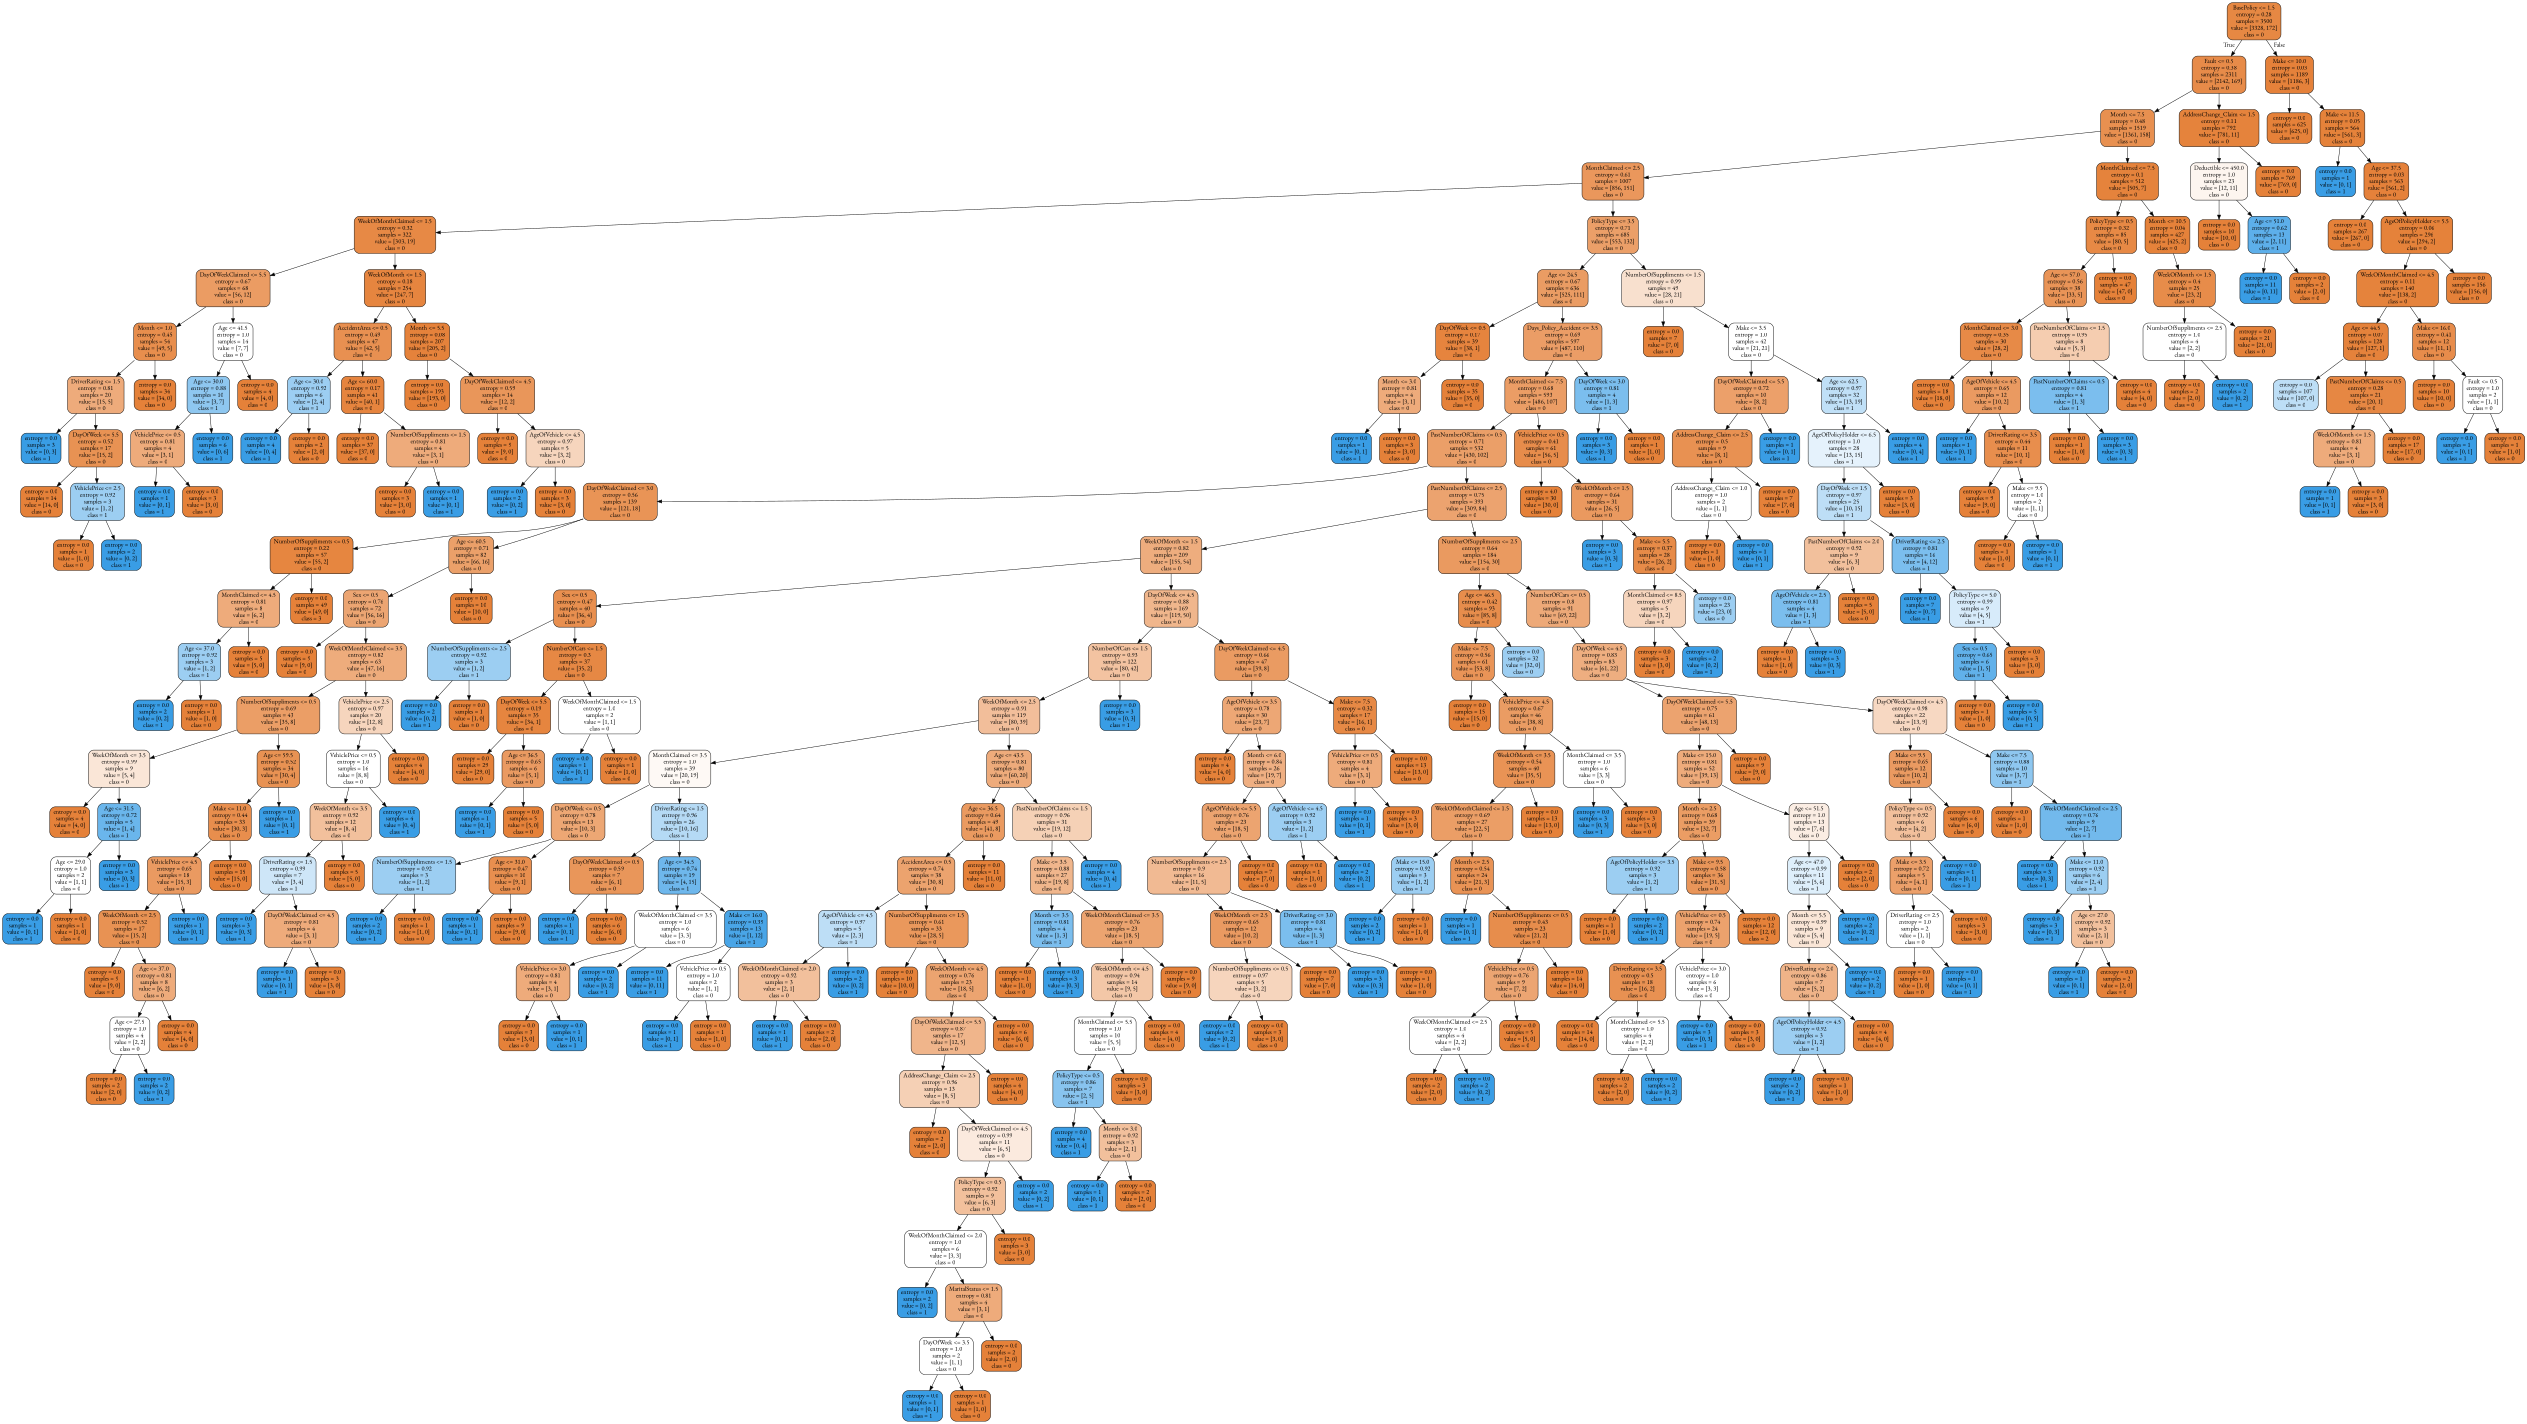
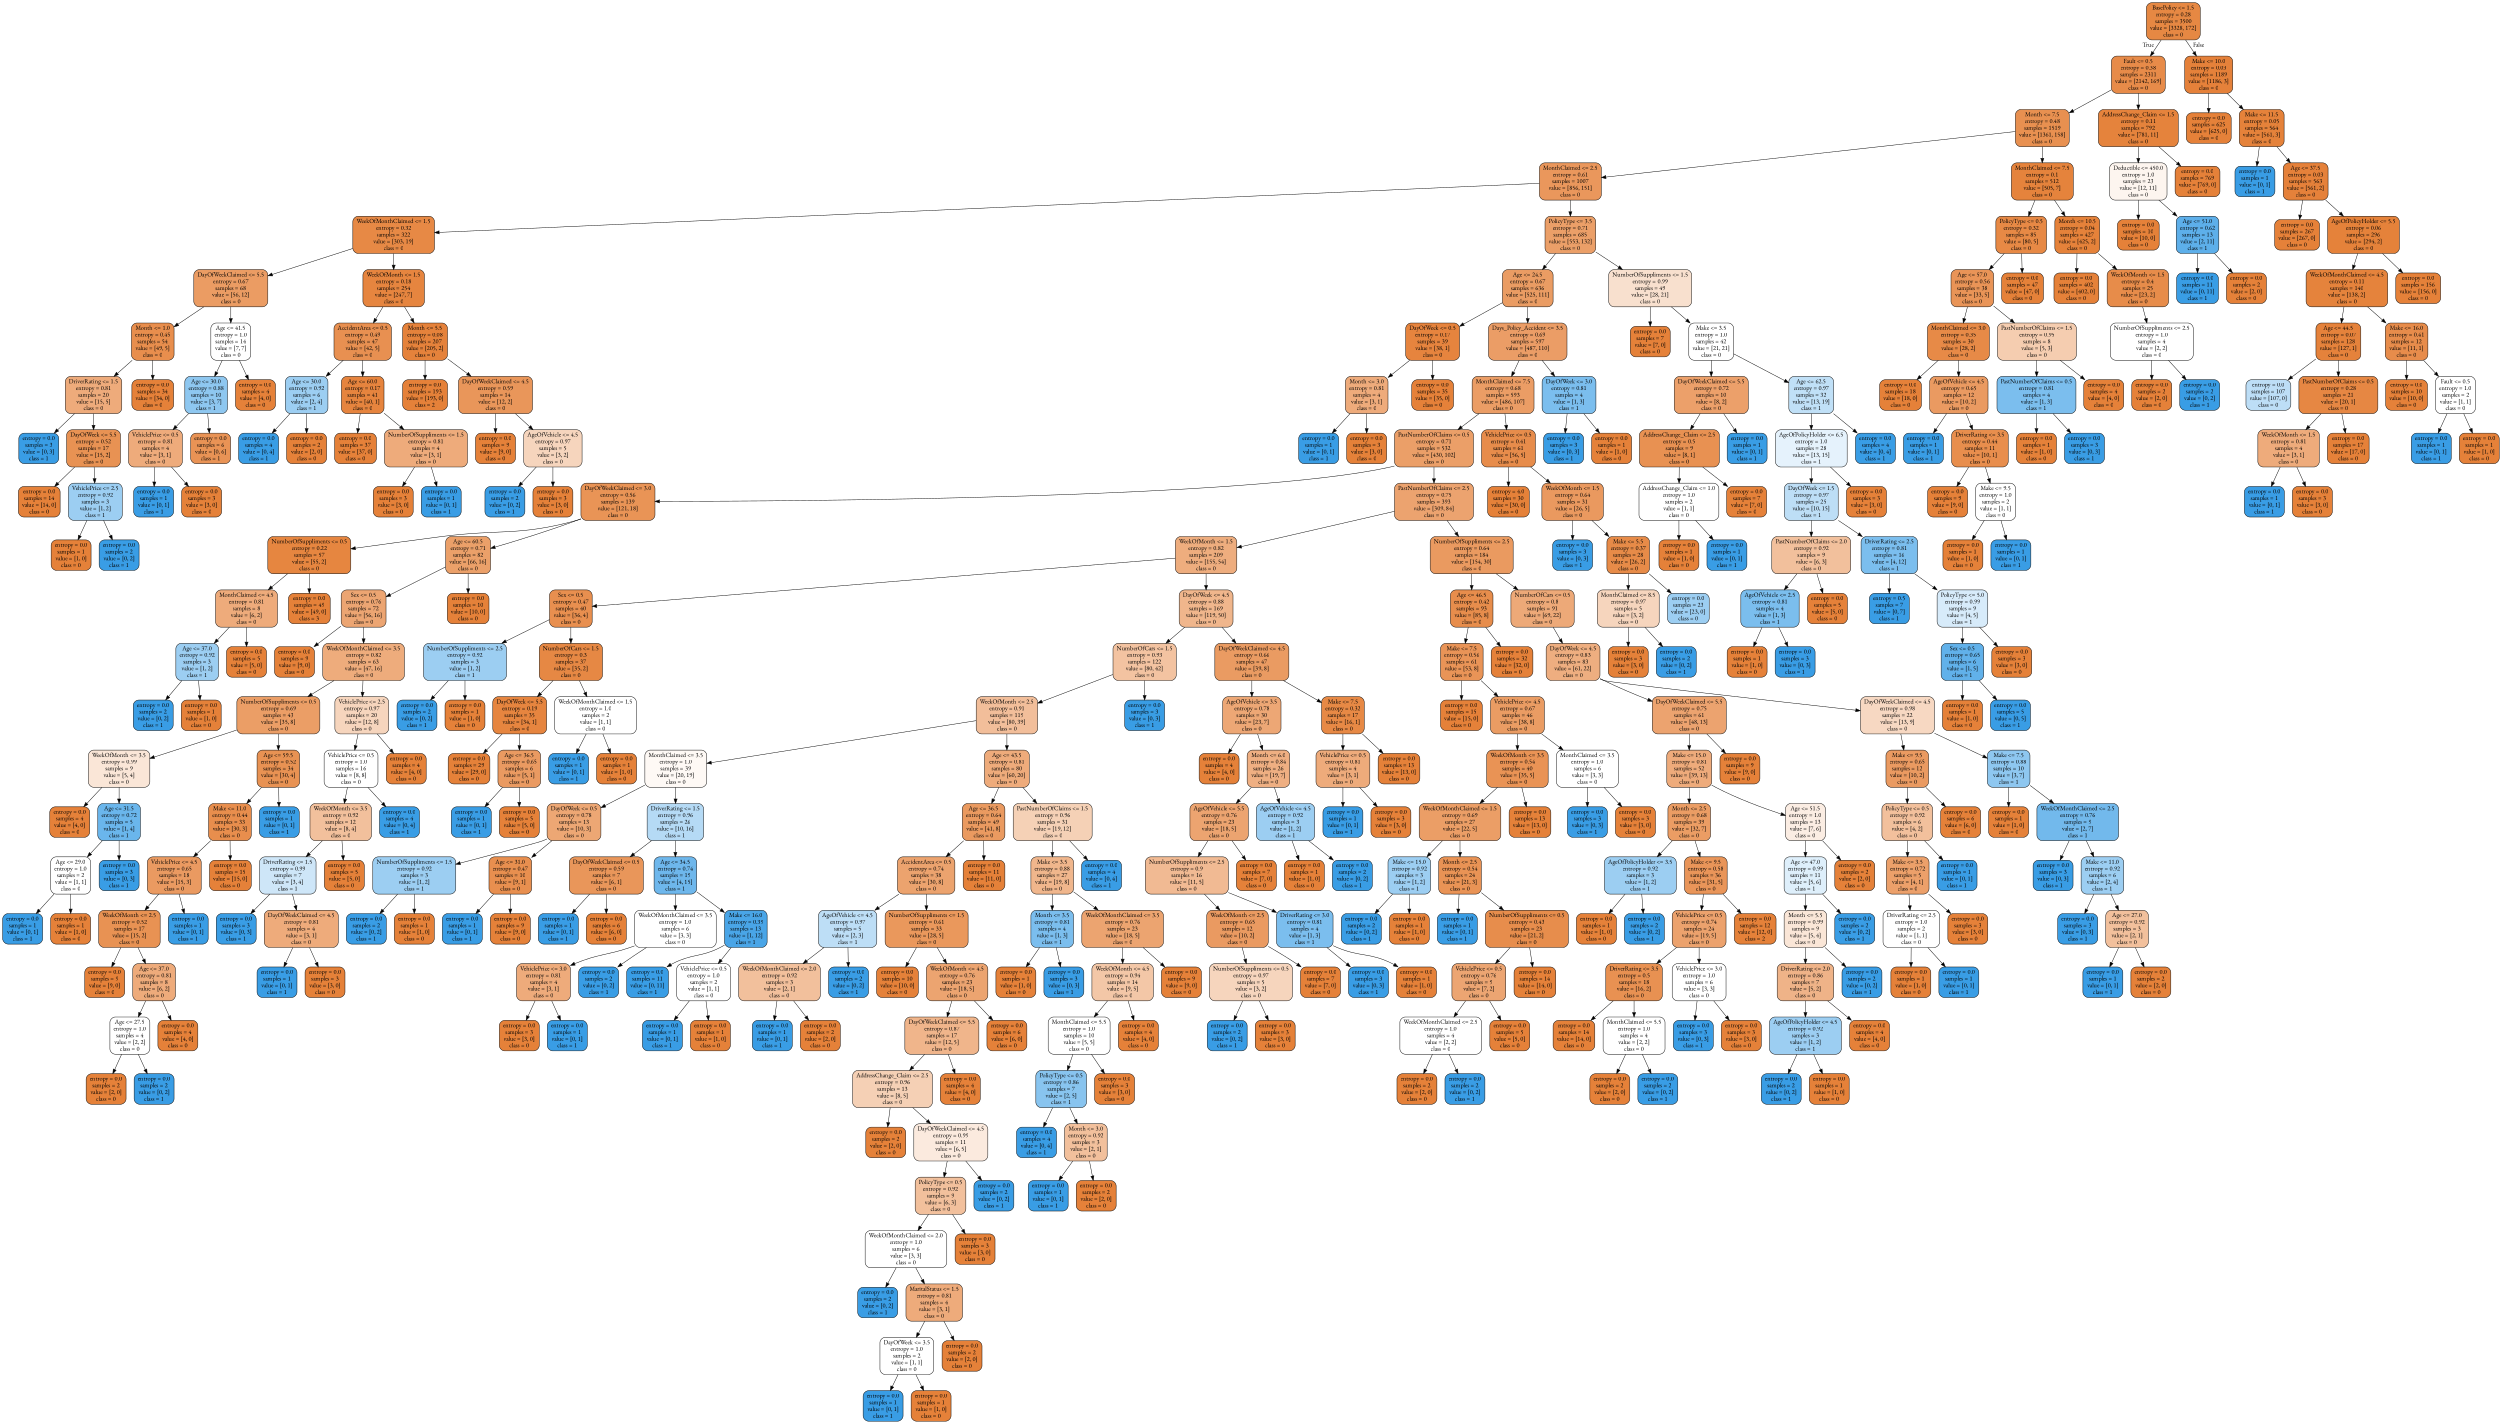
node "entropy = 0.0 samples = 402 value = [402, 0] class = 0": added
node "entropy = 0.0 samples = 21 value = [21, 0] class = 0": removed
node "entropy = 0.0 samples = 193 value = [193, 0] class = 0": label "entropy = 0.0 samples = 193 value = [193, 0] class = 0" -> "entropy = 0.0 samples = 193 value = [193, 0] class = 2"
node "entropy = 0.0 samples = 6 value = [0, 6] class = 1": fillcolor #399de5 -> #e99355
node "entropy = 0.0 samples = 7 value = [0, 7] class = 1": label "entropy = 0.0 samples = 7 value = [0, 7] class = 1" -> "entropy = 0.5 samples = 7 value = [0, 7] class = 1"
node "entropy = 0.0 samples = 32 value = [32, 0] class = 0": fillcolor #9ccef2 -> #e58139
